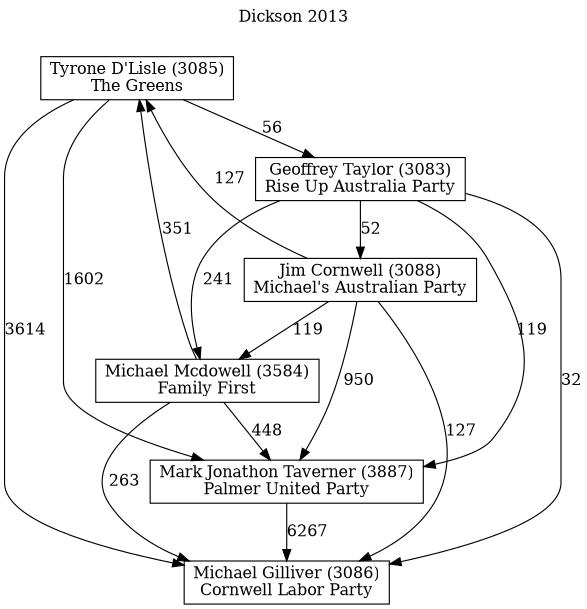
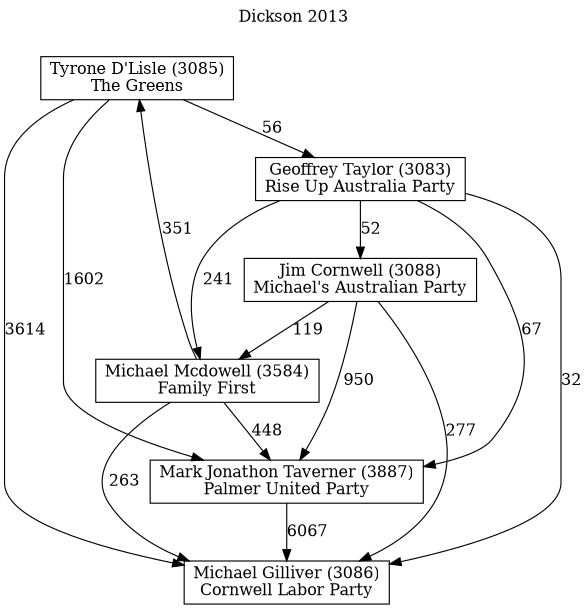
edge "Jim Cornwell (3088) Michael's Australian Party" -> "Tyrone D'Lisle (3085) The Greens": removed, label "127"
edge "Geoffrey Taylor (3083) Rise Up Australia Party" -> "Mark Jonathon Taverner (3887) Palmer United Party": label "119" -> "67"
edge "Jim Cornwell (3088) Michael's Australian Party" -> "Michael Gilliver (3086) Cornwell Labor Party": label "127" -> "277"
edge "Mark Jonathon Taverner (3887) Palmer United Party" -> "Michael Gilliver (3086) Cornwell Labor Party": label "6267" -> "6067"
